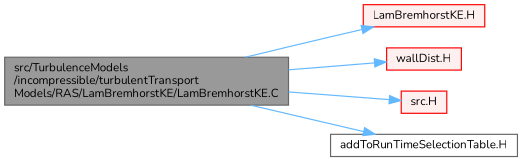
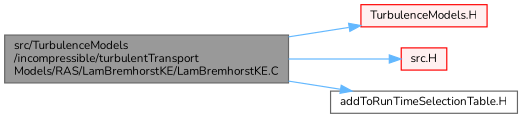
node "LamBremhorstKE.H": label "LamBremhorstKE.H" -> "TurbulenceModels.H"
node "wallDist.H": removed
